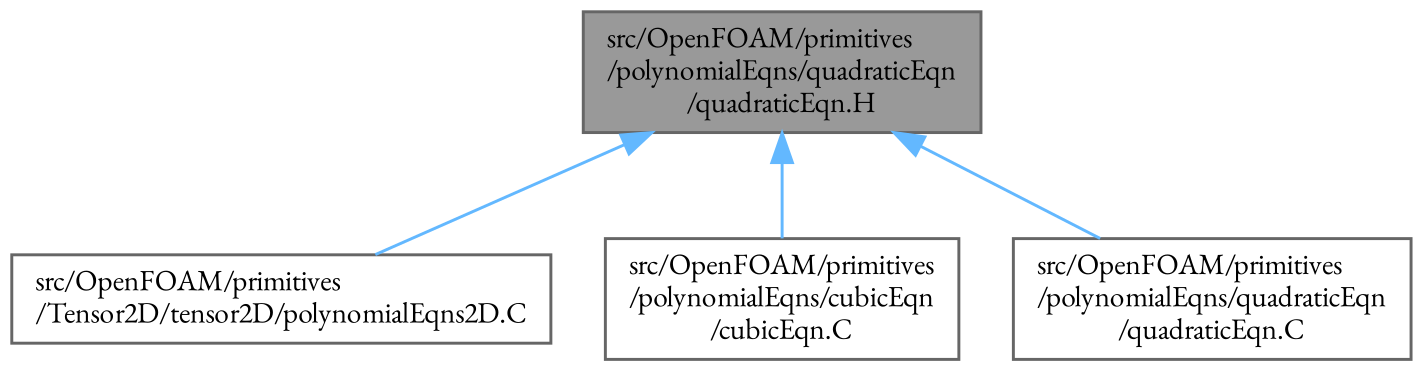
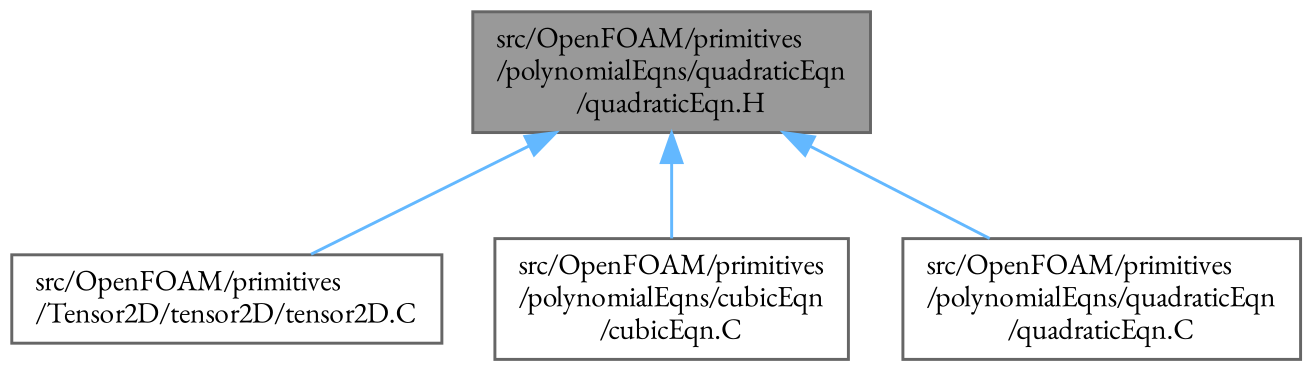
node "src/OpenFOAM/primitives /Tensor2D/tensor2D/polynomialEqns2D.C": label "src/OpenFOAM/primitives /Tensor2D/tensor2D/polynomialEqns2D.C" -> "src/OpenFOAM/primitives /Tensor2D/tensor2D/tensor2D.C"
